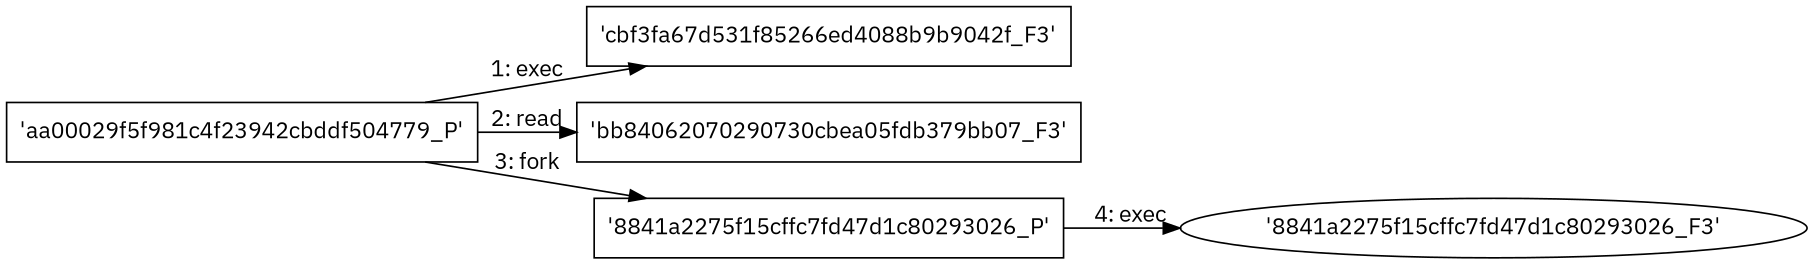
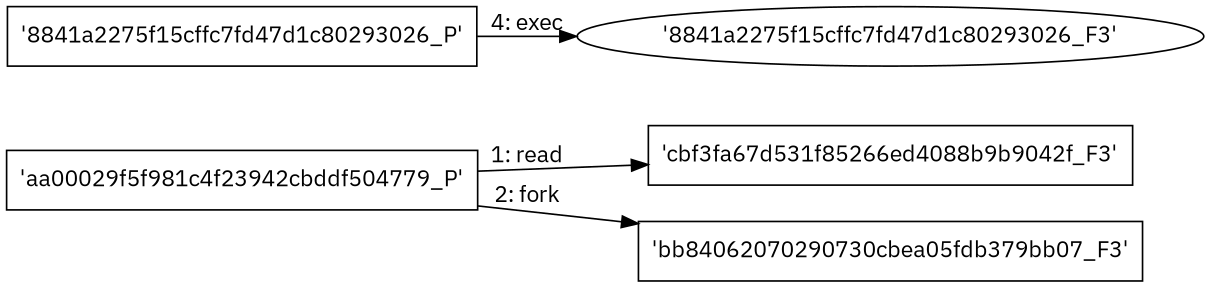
edge "'aa00029f5f981c4f23942cbddf504779_P'" -> "'cbf3fa67d531f85266ed4088b9b9042f_F3'": label "1: exec" -> "1: read"
edge "'aa00029f5f981c4f23942cbddf504779_P'" -> "'bb84062070290730cbea05fdb379bb07_F3'": label "2: read" -> "2: fork"
edge "'aa00029f5f981c4f23942cbddf504779_P'" -> "'8841a2275f15cffc7fd47d1c80293026_P'": removed, label "3: fork"
